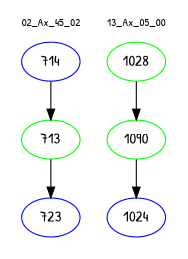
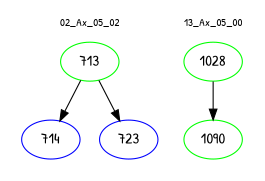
cluster "02_Ax_45_02": label "02_Ax_45_02" -> "02_Ax_05_02"
edge "714" -> "713": reversed
node "1024": removed
